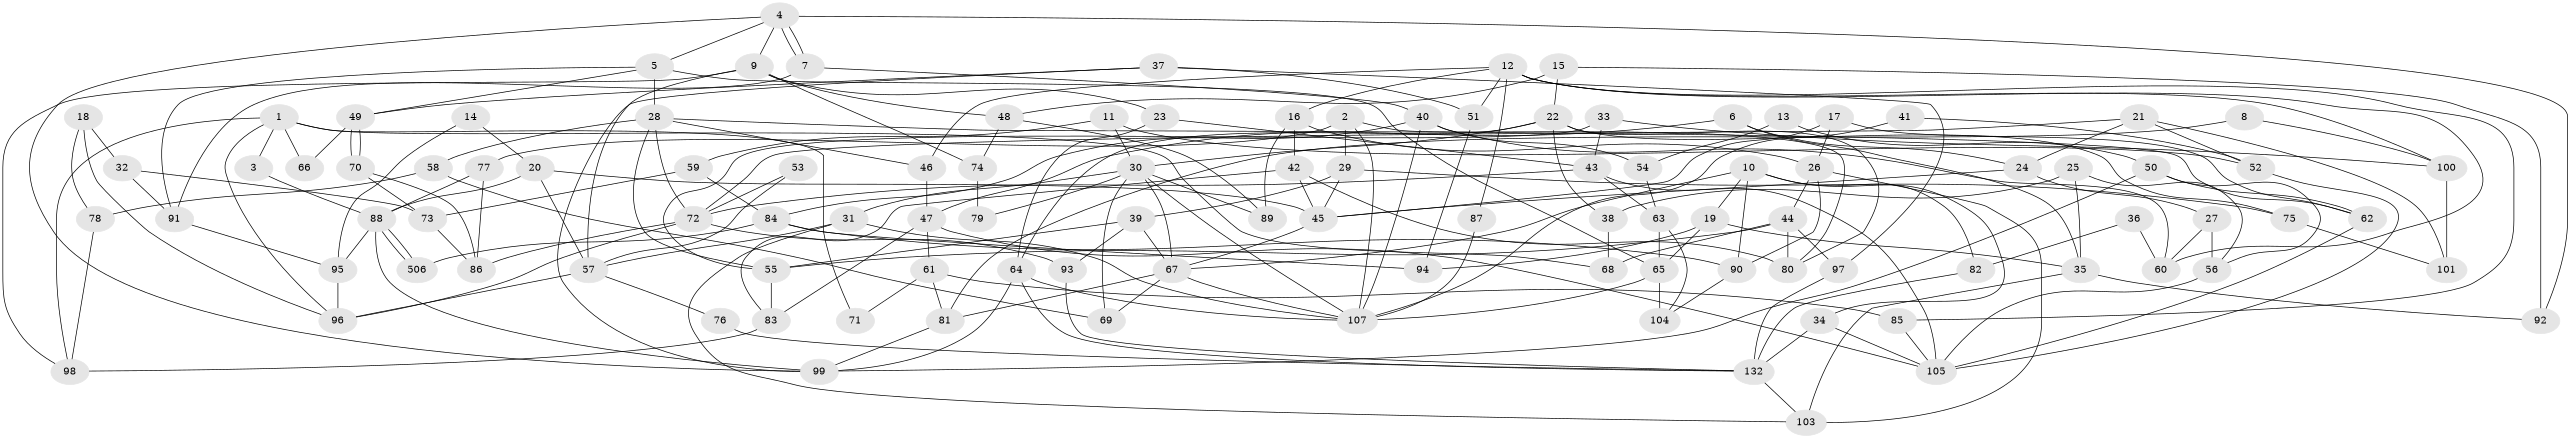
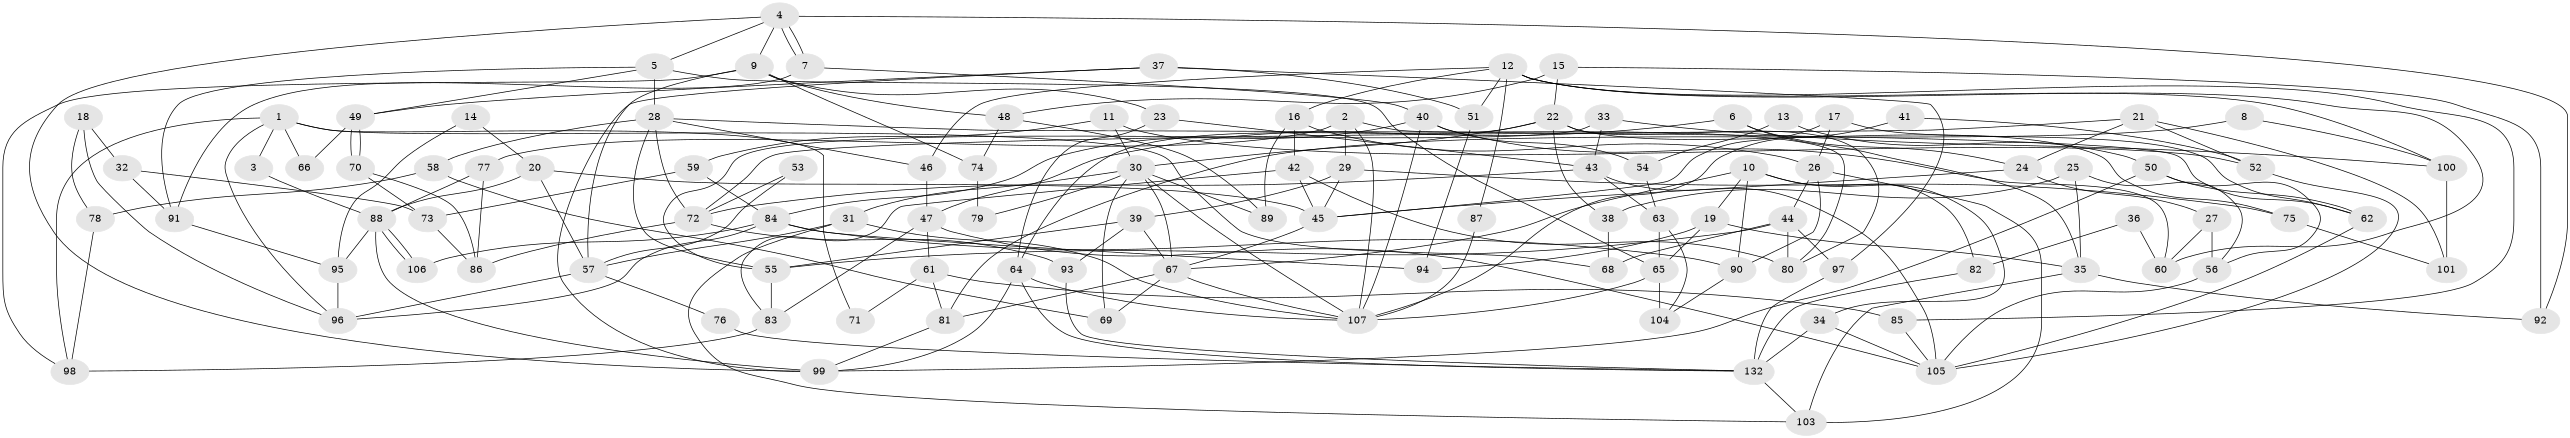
node "506": label "506" -> "106"
edge "72" -- "96": now "84" -- "96"
